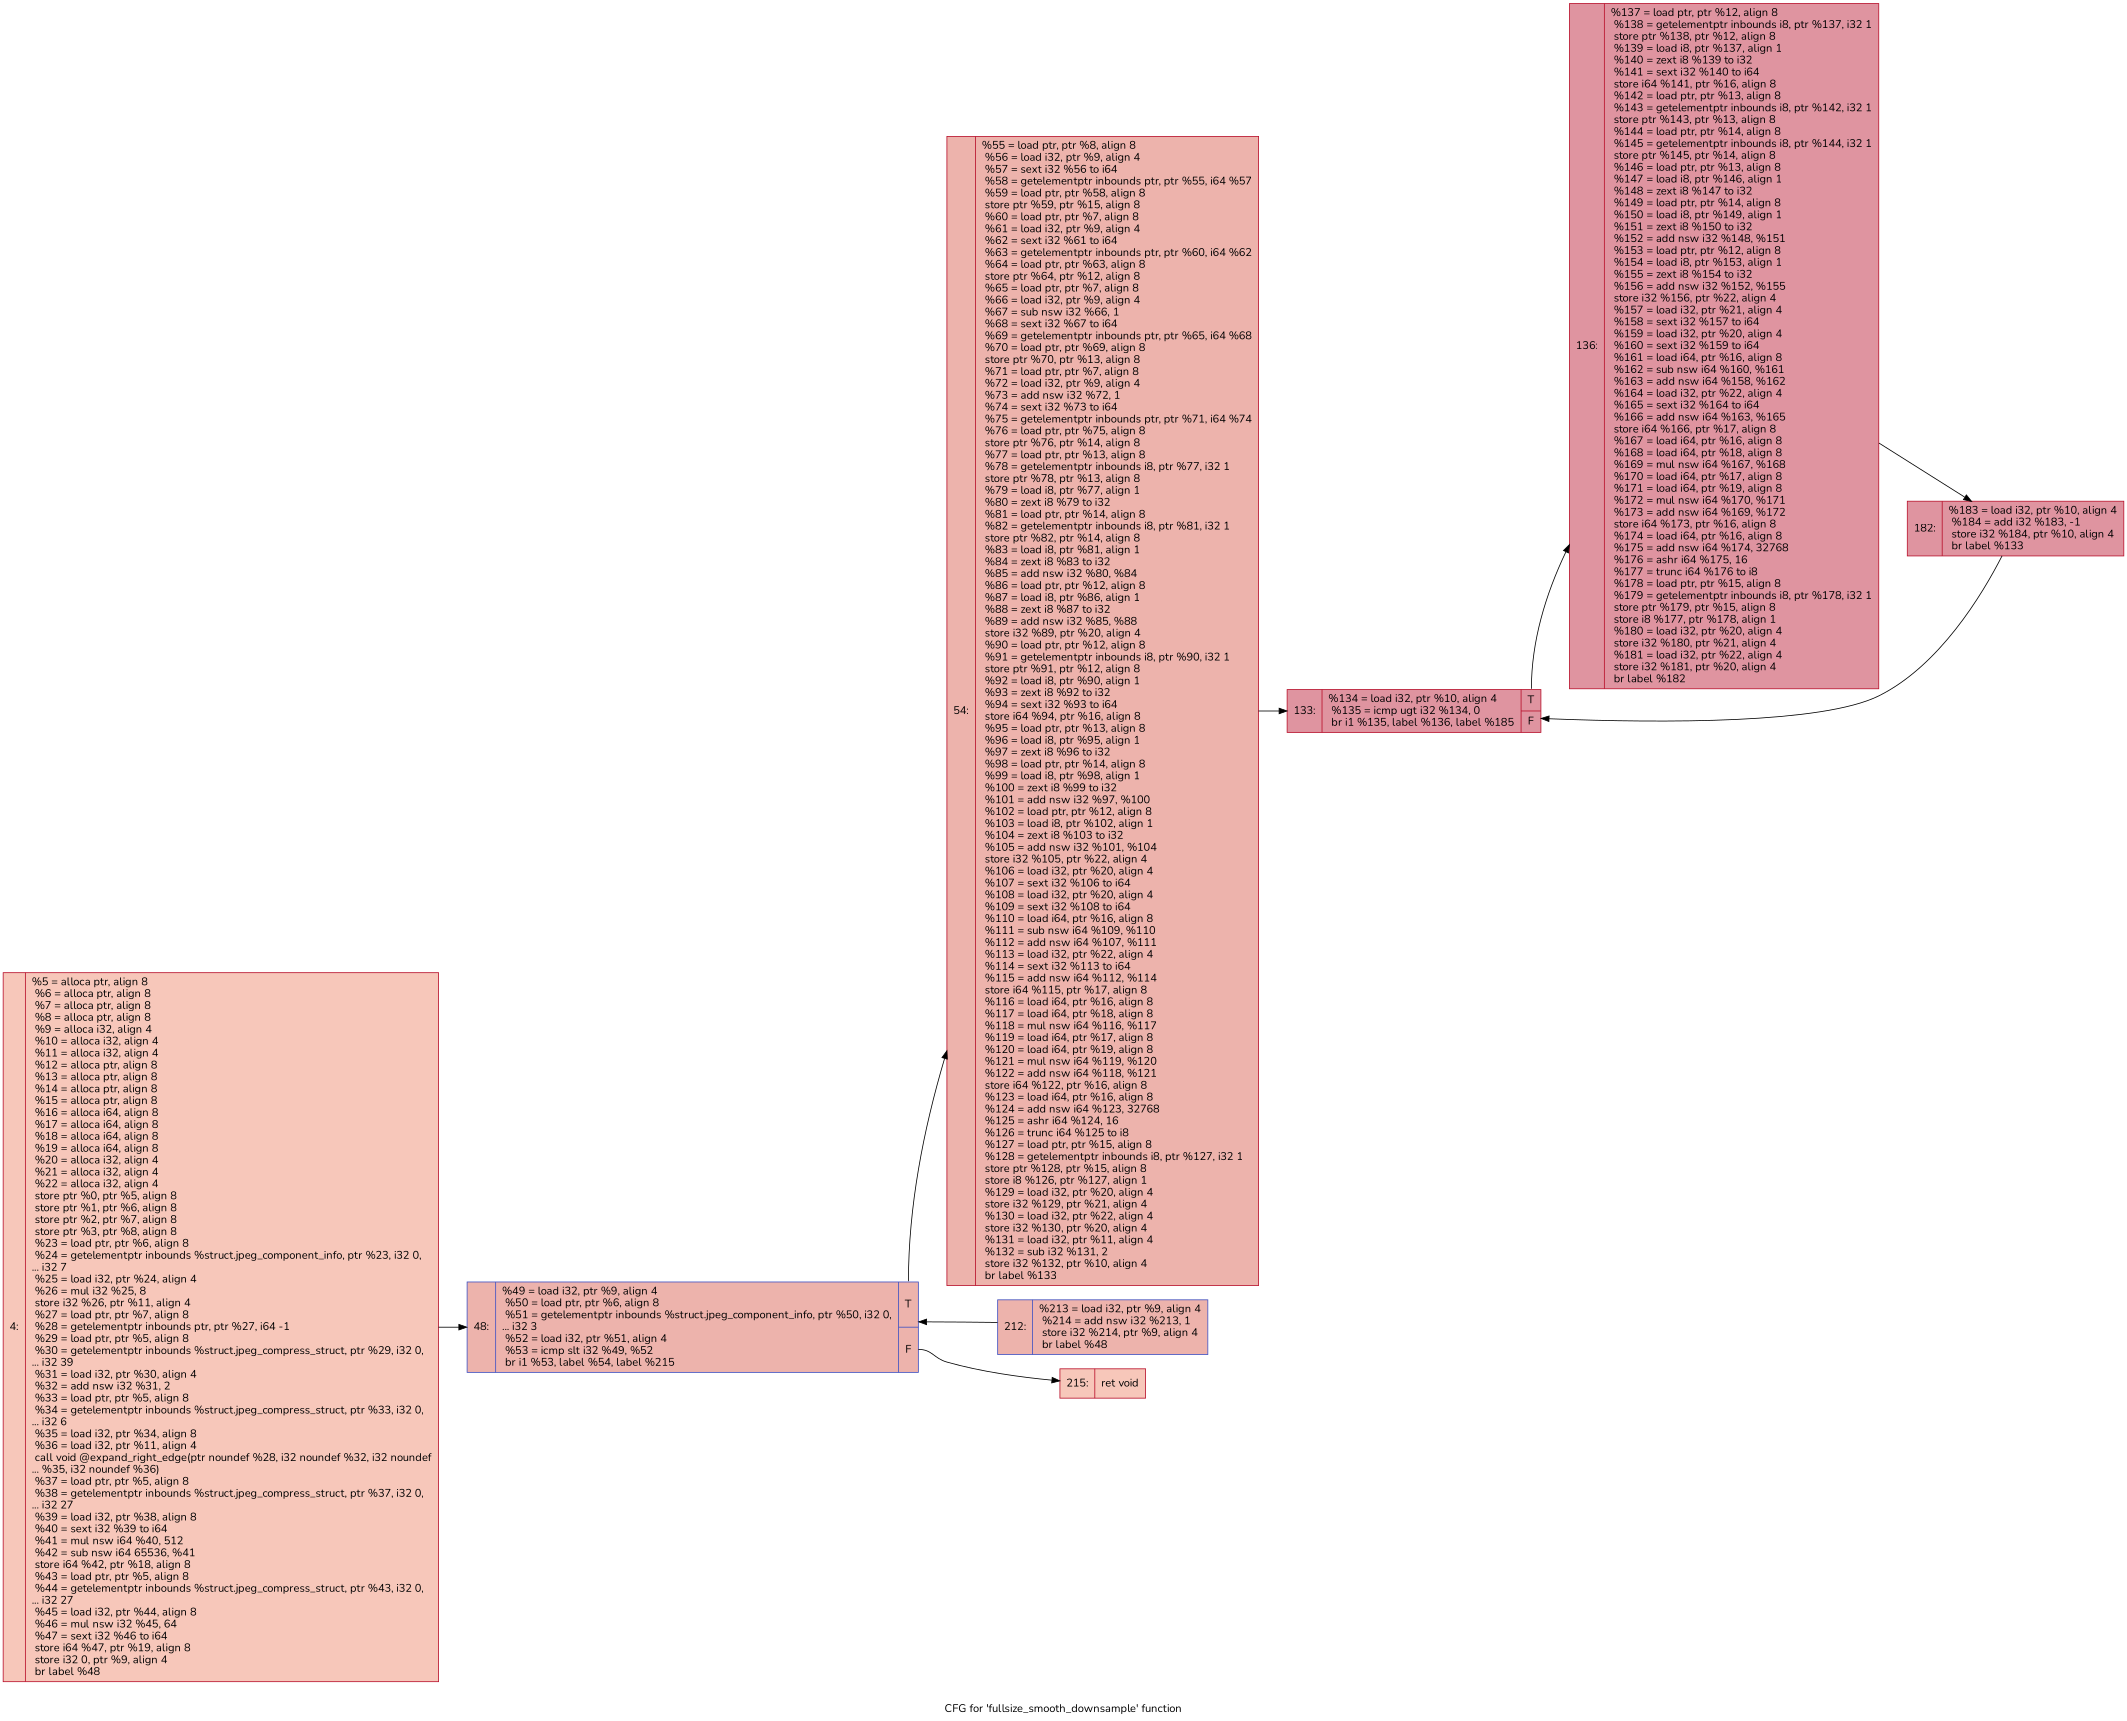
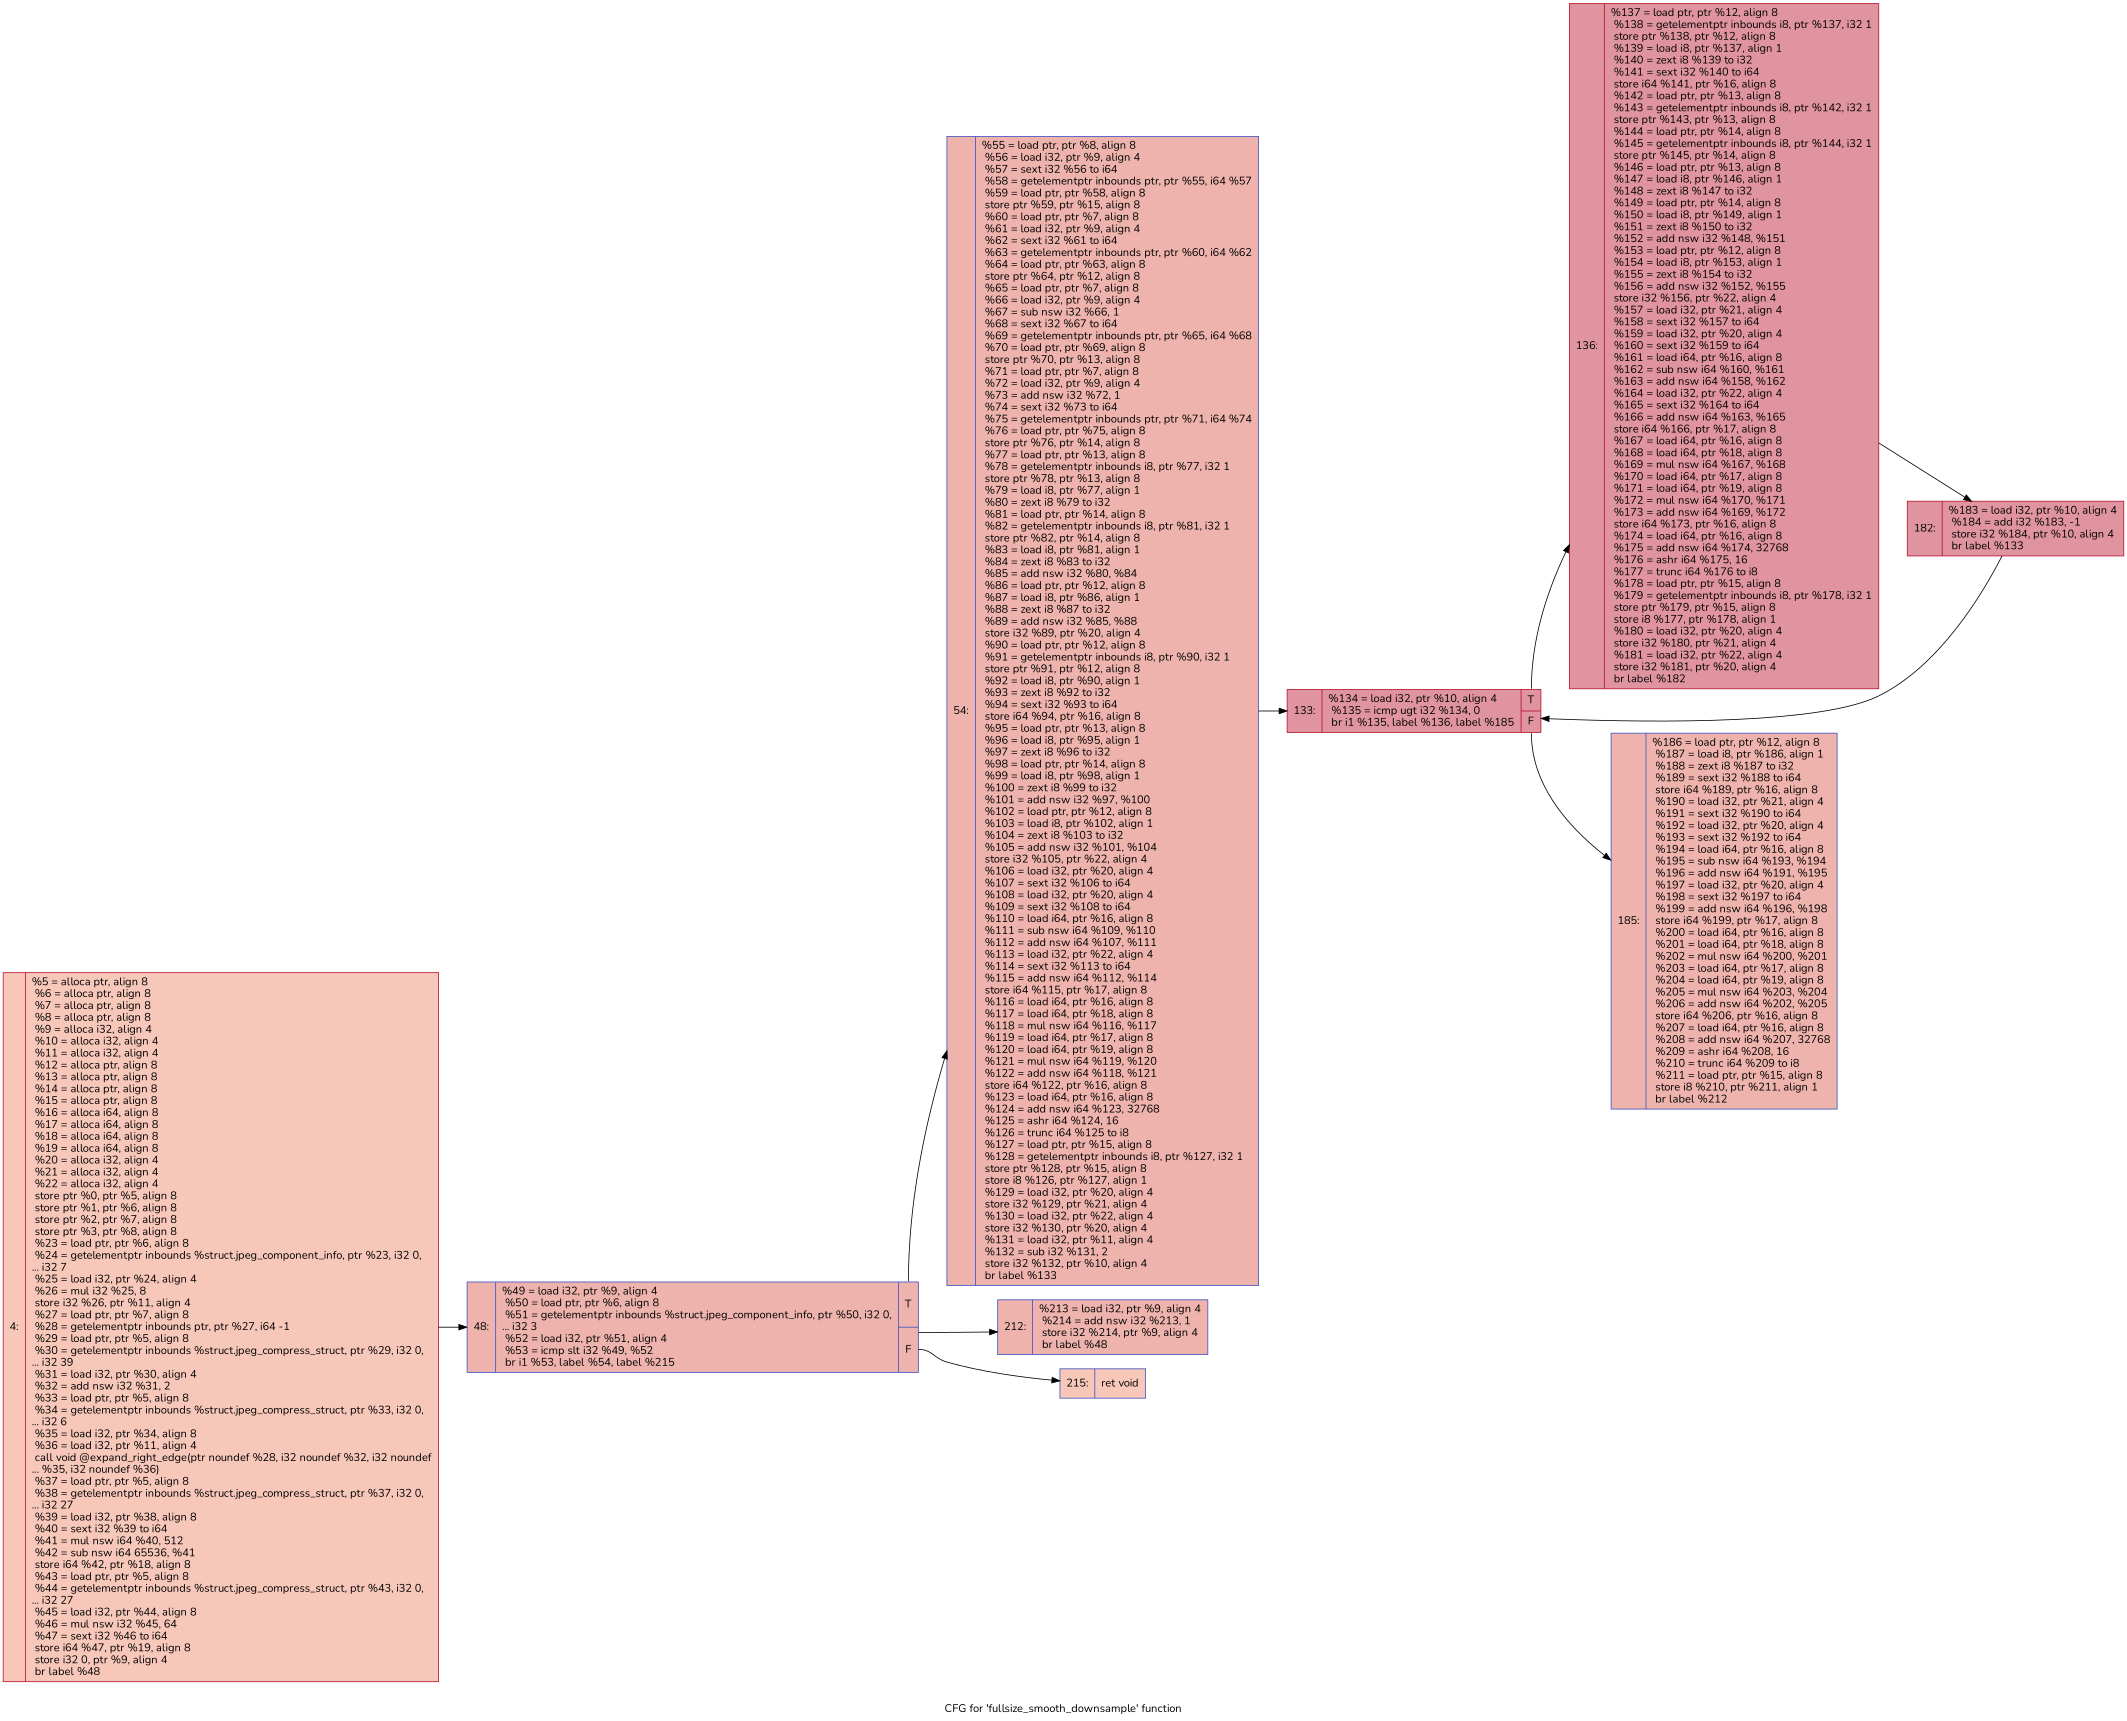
node "54:": color #b70d28ff -> #3d50c3ff
node "185:": added
edge "212:" -> "48:": reversed
node "215:": color #b70d28ff -> #3d50c3ff
